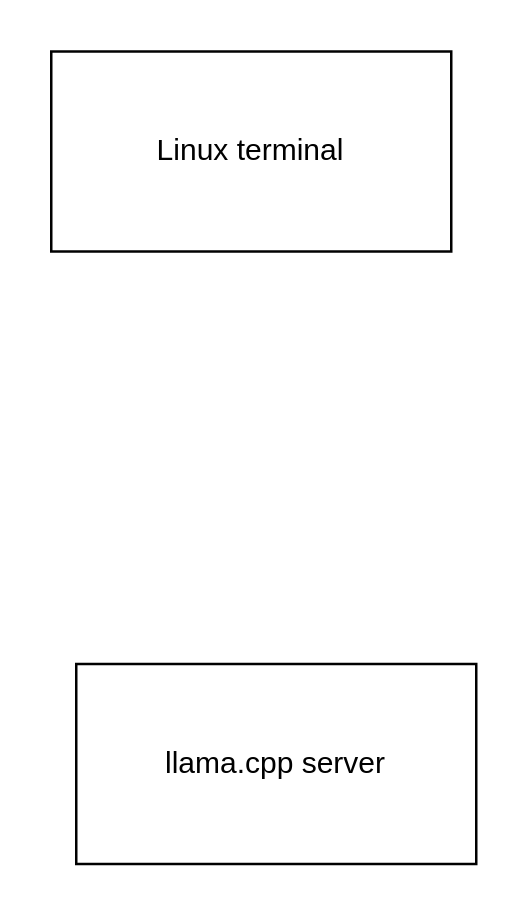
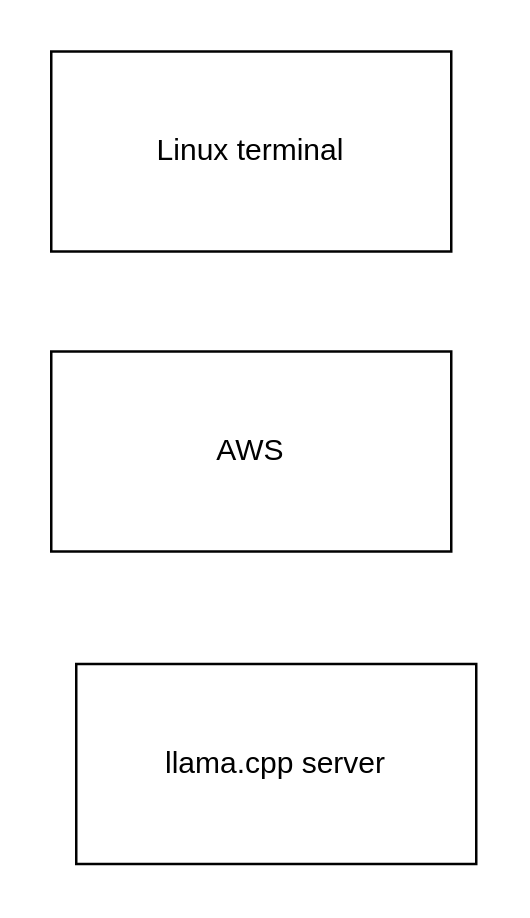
node "AWS": added
